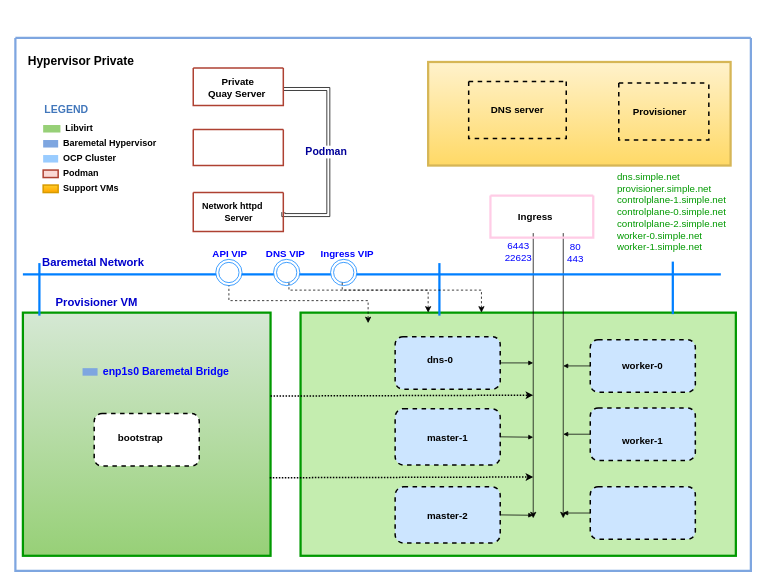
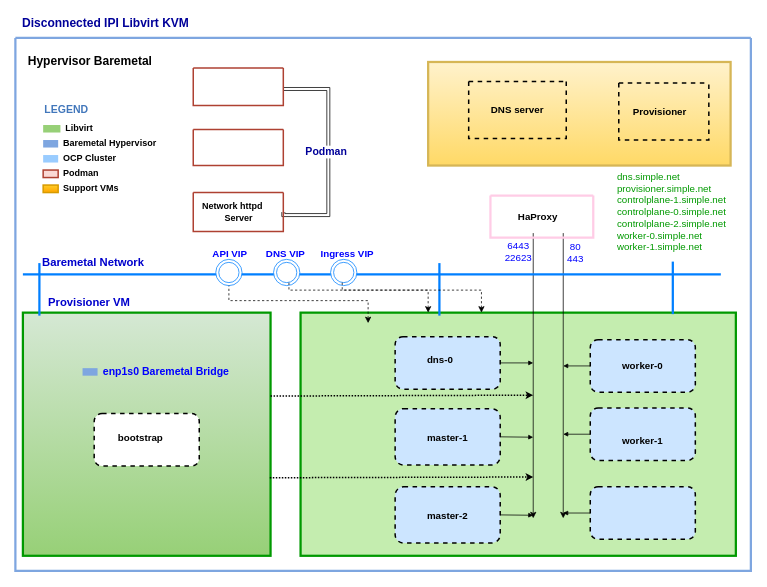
node "Disconnected IPI Libvirt KVM": added
node "Hypervisor Private": label "Hypervisor Private" -> "Hypervisor Baremetal"
node "Private Quay Server": removed
node "Ingress": label "Ingress" -> "HaProxy"
node "Provisioner VM": moved (97, 301) -> (89, 301)
